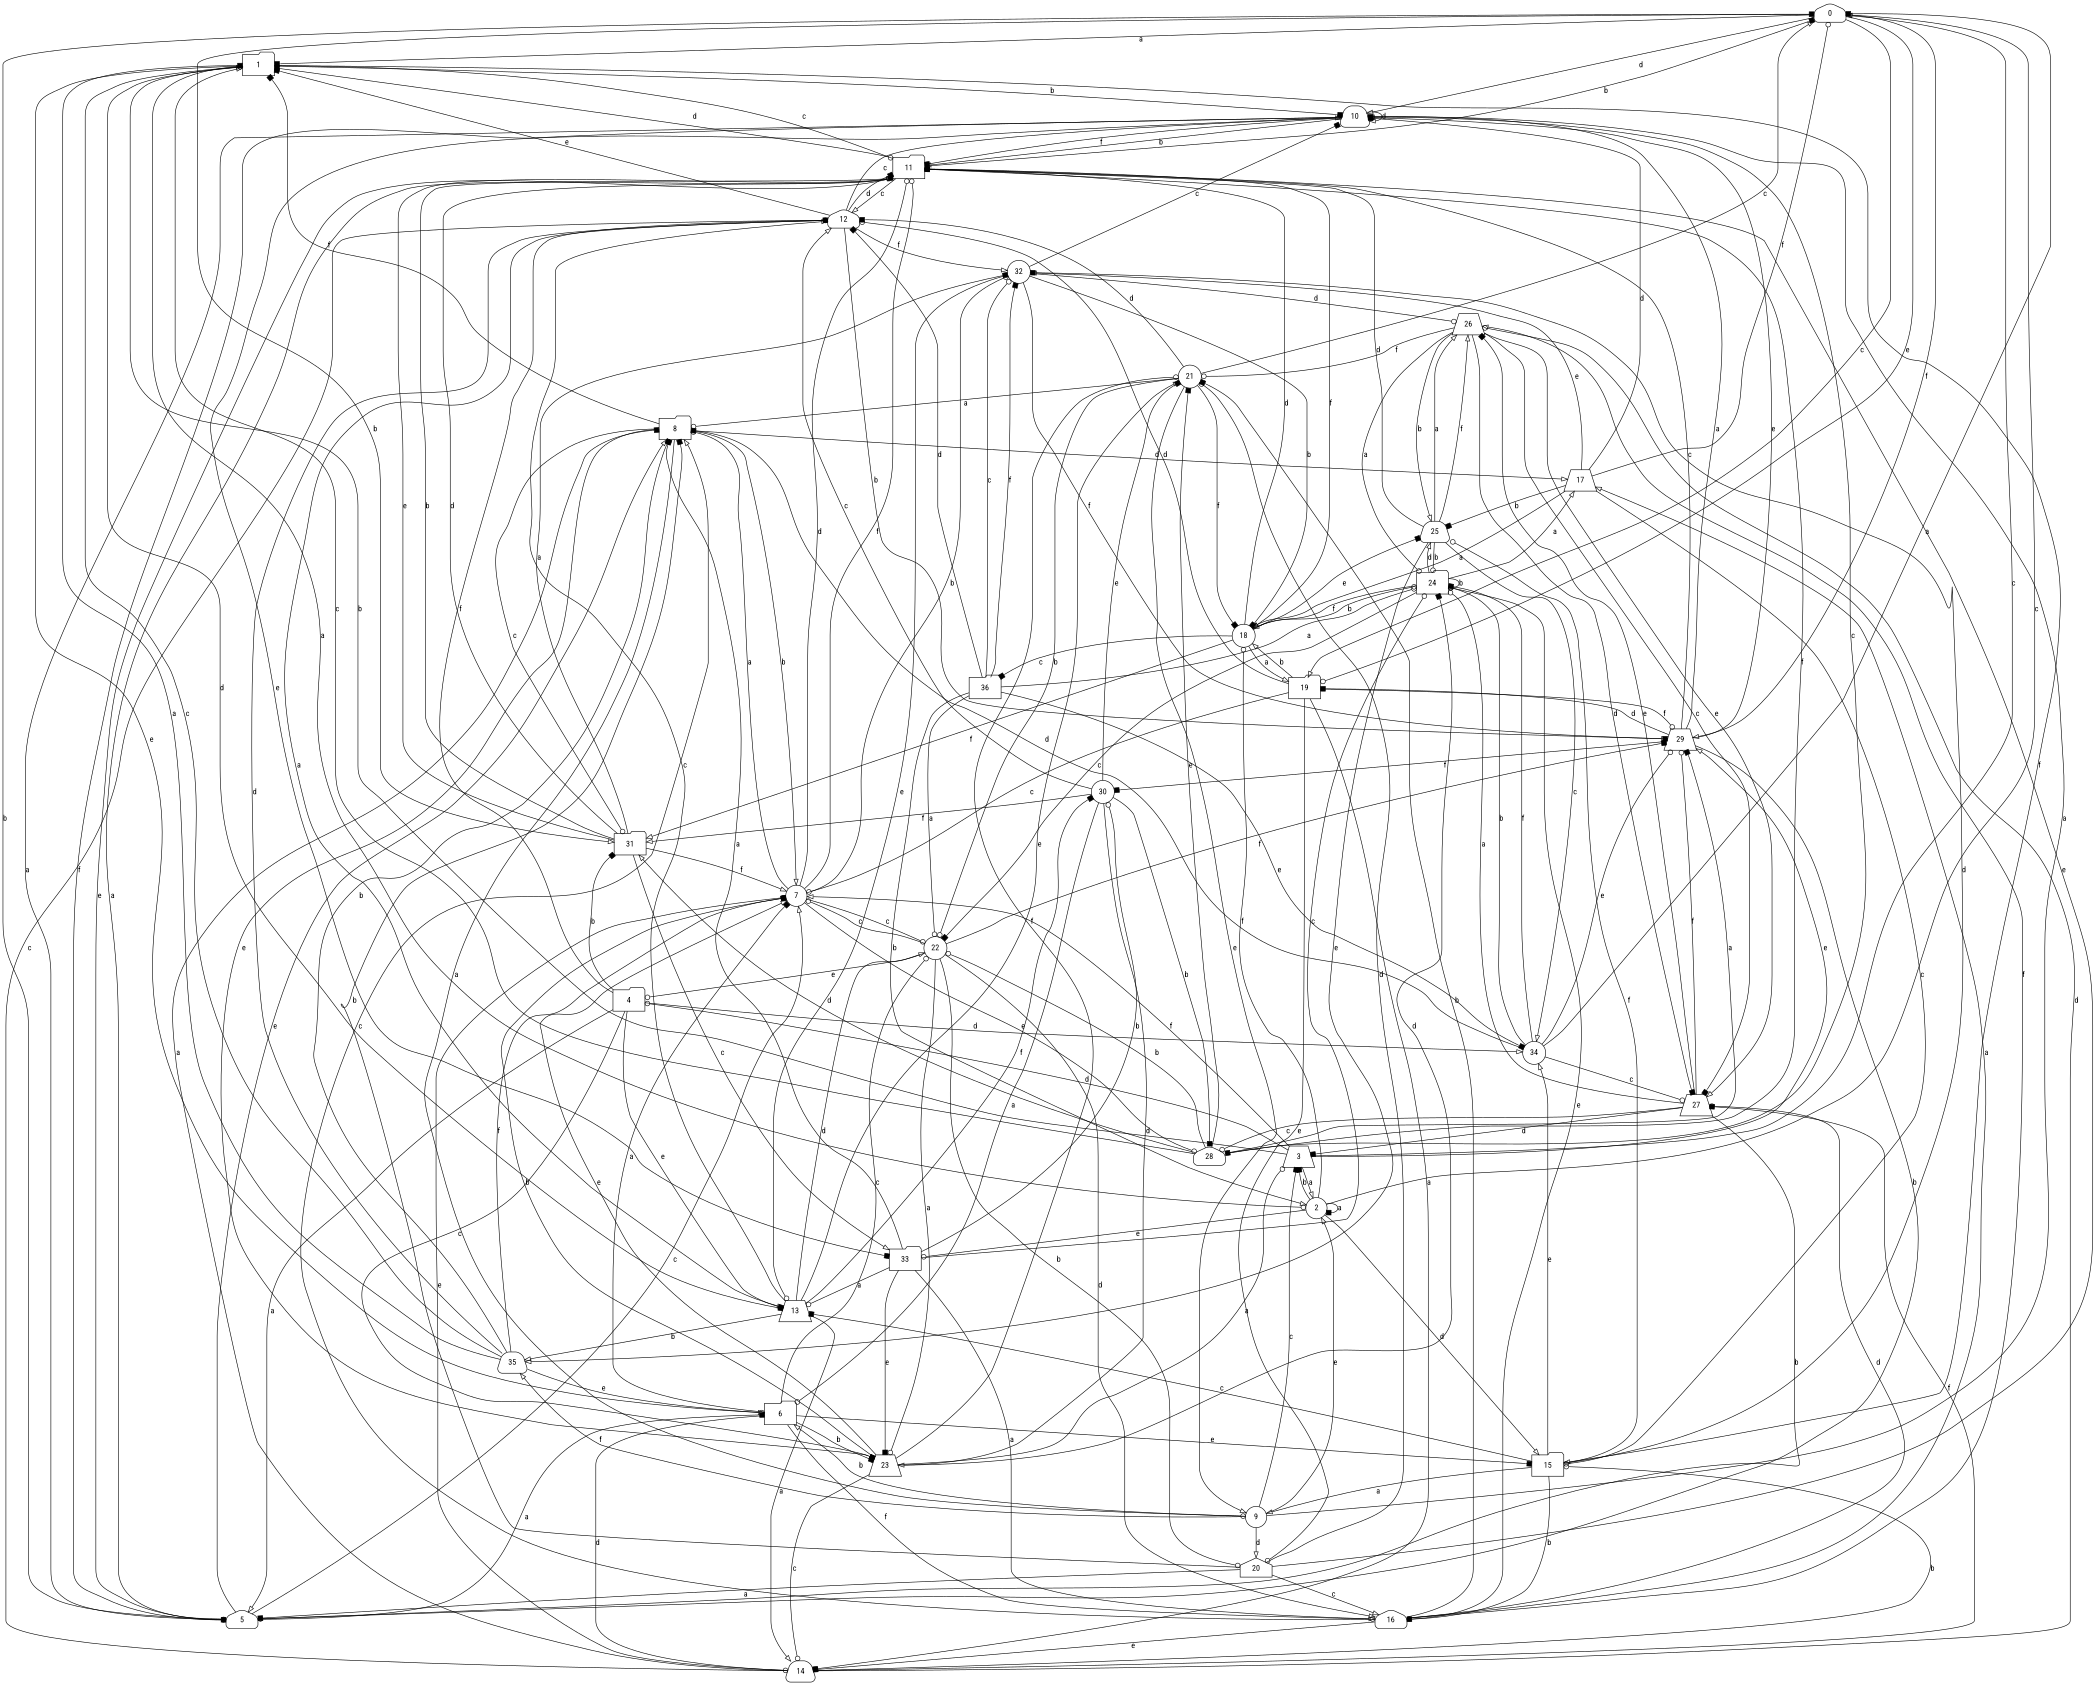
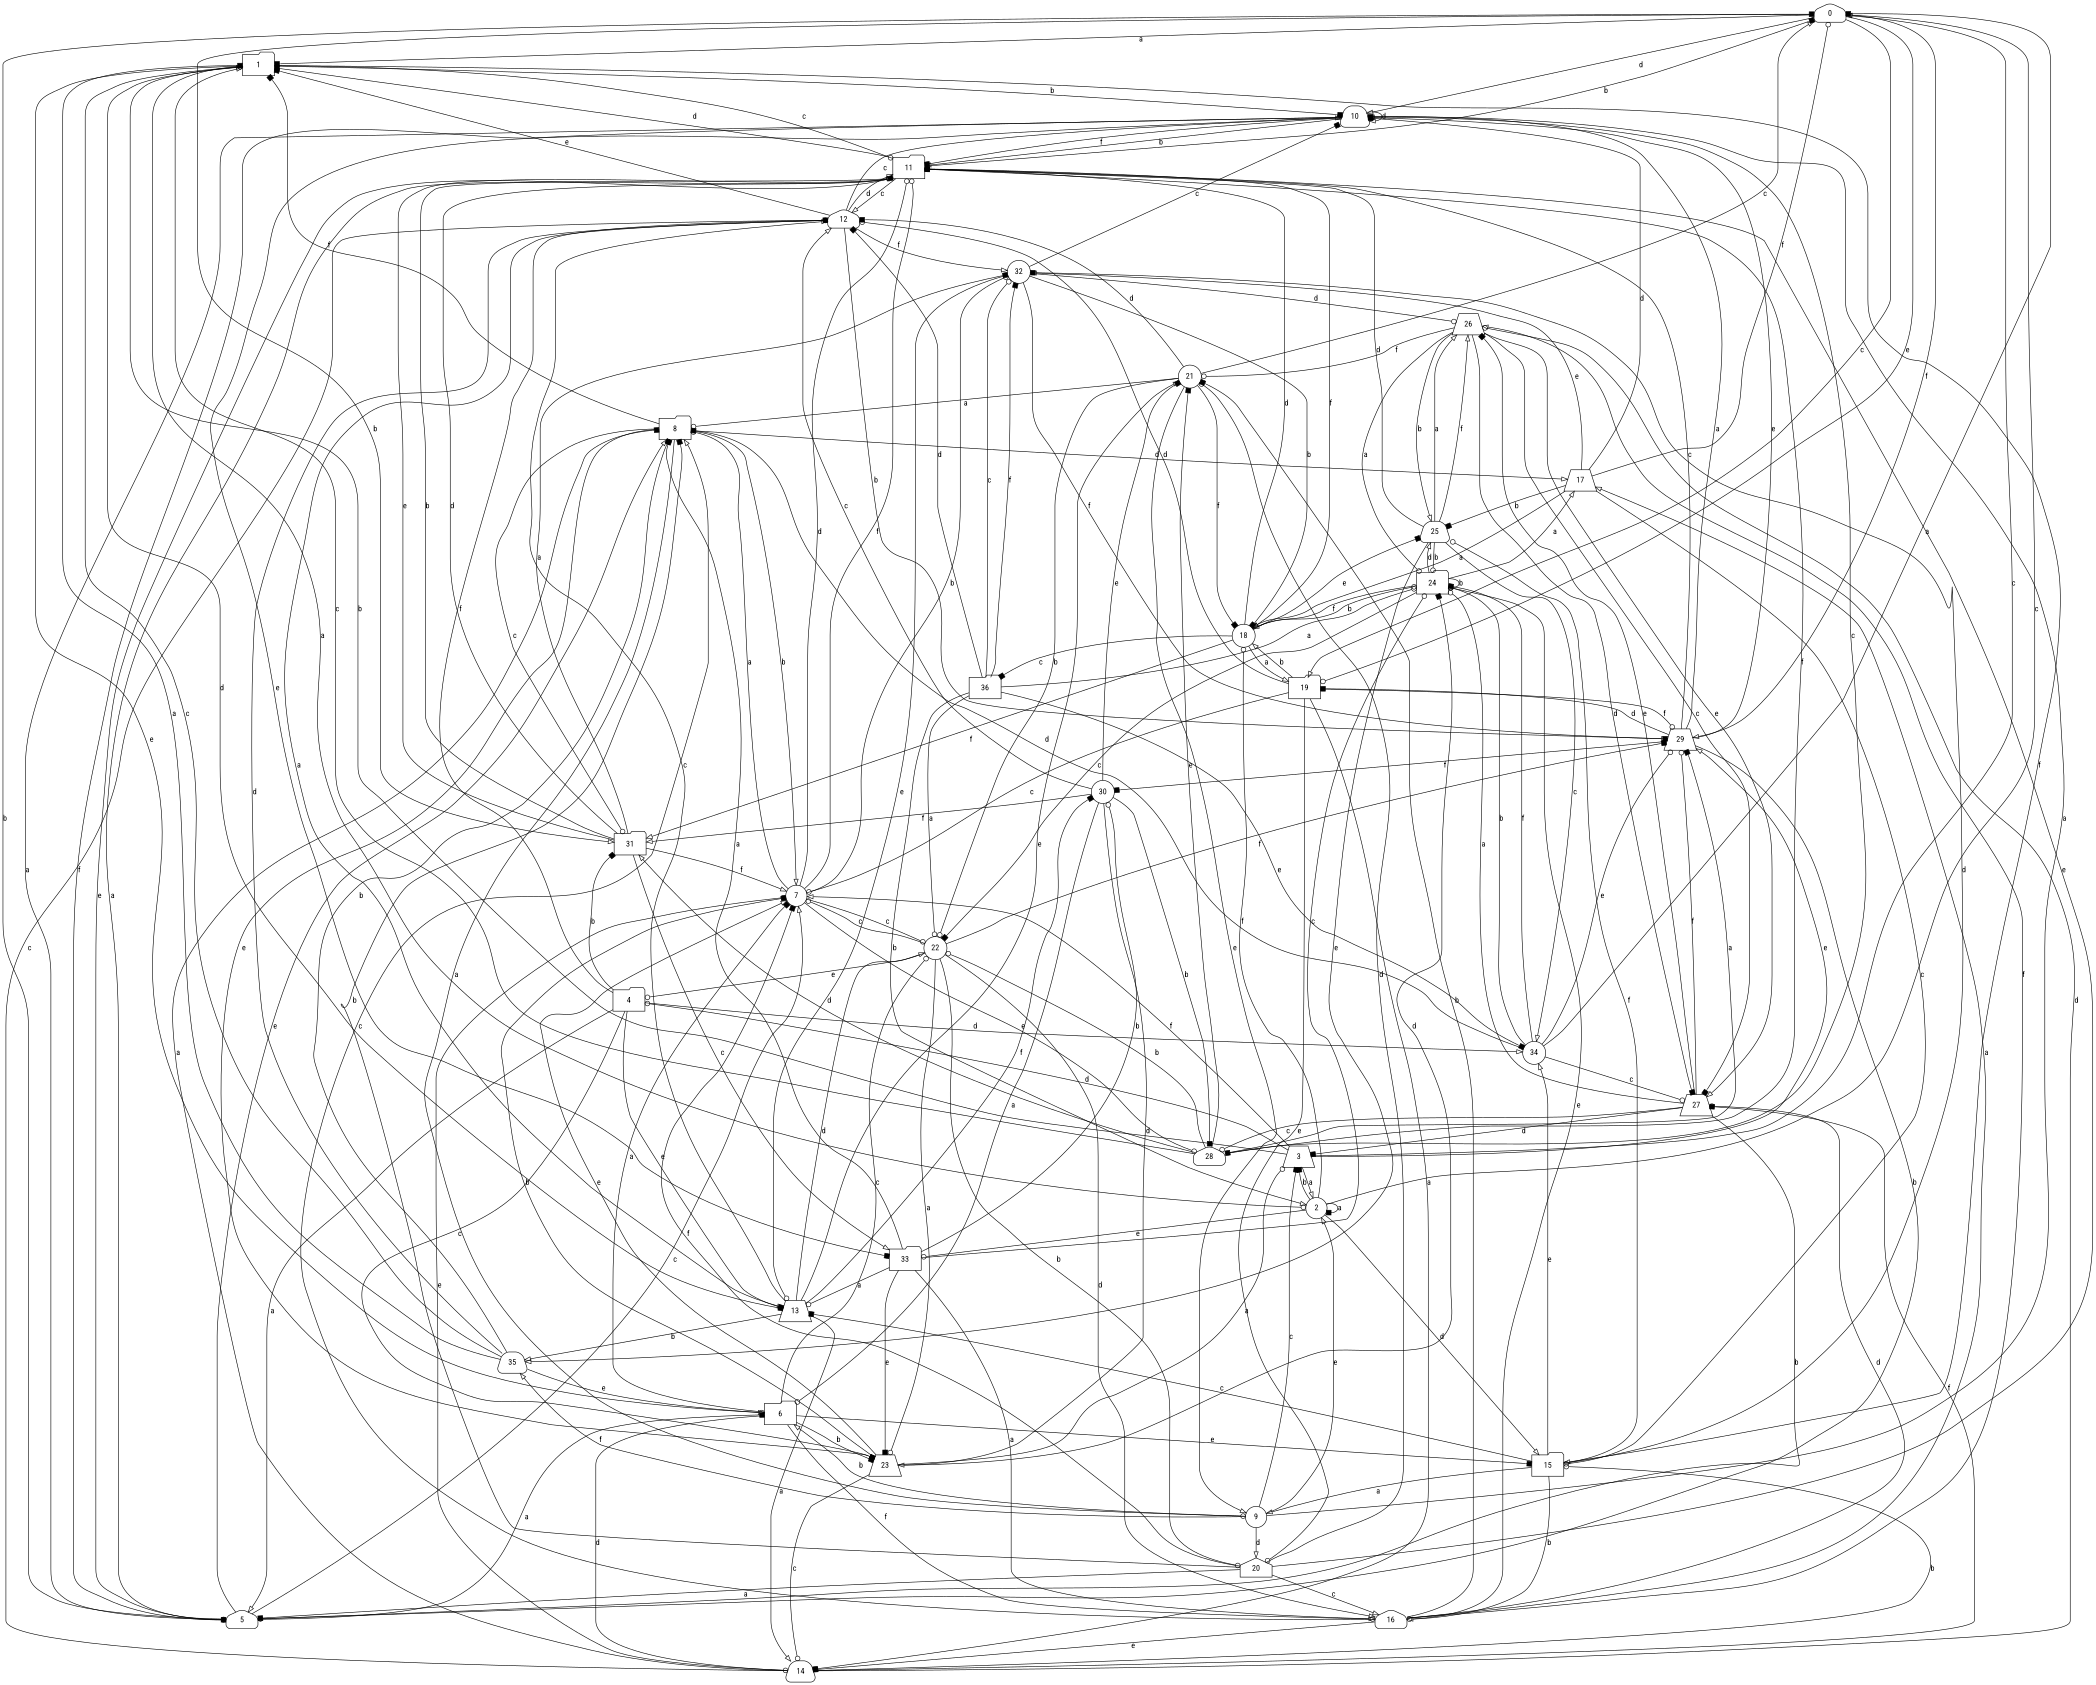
edge "12" -> "11": arrowhead box -> onormal
edge "23" -> "21": removed, label "f"
edge "35" -> "7": now "20" -> "7"
edge "15" -> "16": arrowhead box -> onormal
